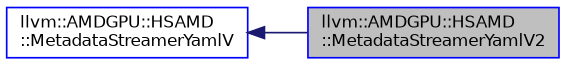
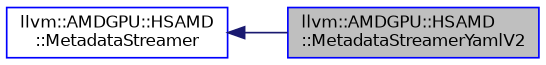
node "llvm::AMDGPU::HSAMD ::MetadataStreamerYamlV": label "llvm::AMDGPU::HSAMD ::MetadataStreamerYamlV" -> "llvm::AMDGPU::HSAMD ::MetadataStreamer"
